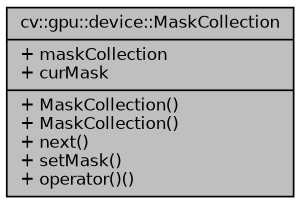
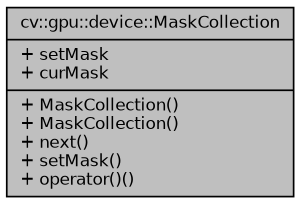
node "cv::gpu::device::MaskCollection": text "+ maskCollection" -> "+ setMask"
